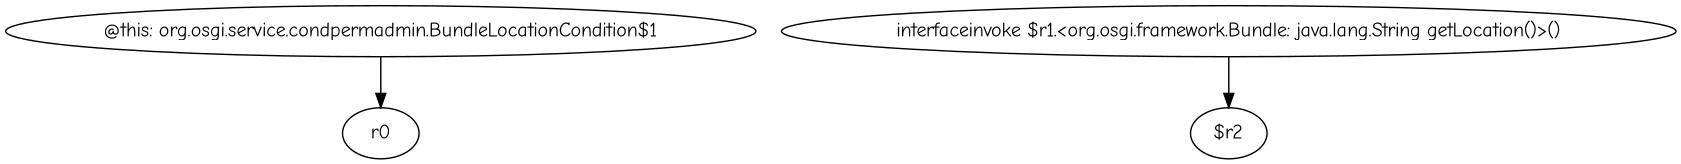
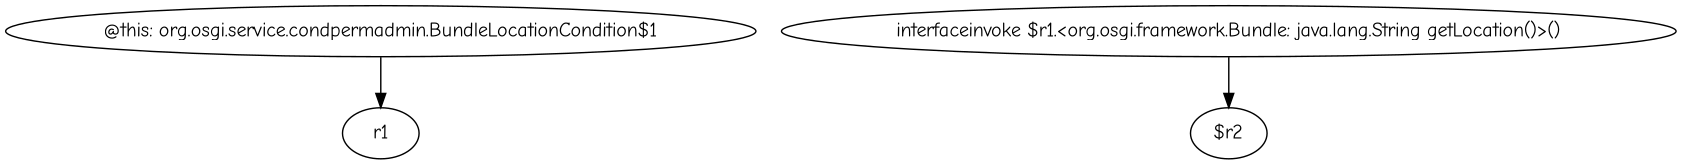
node "r0": label "r0" -> "r1"
